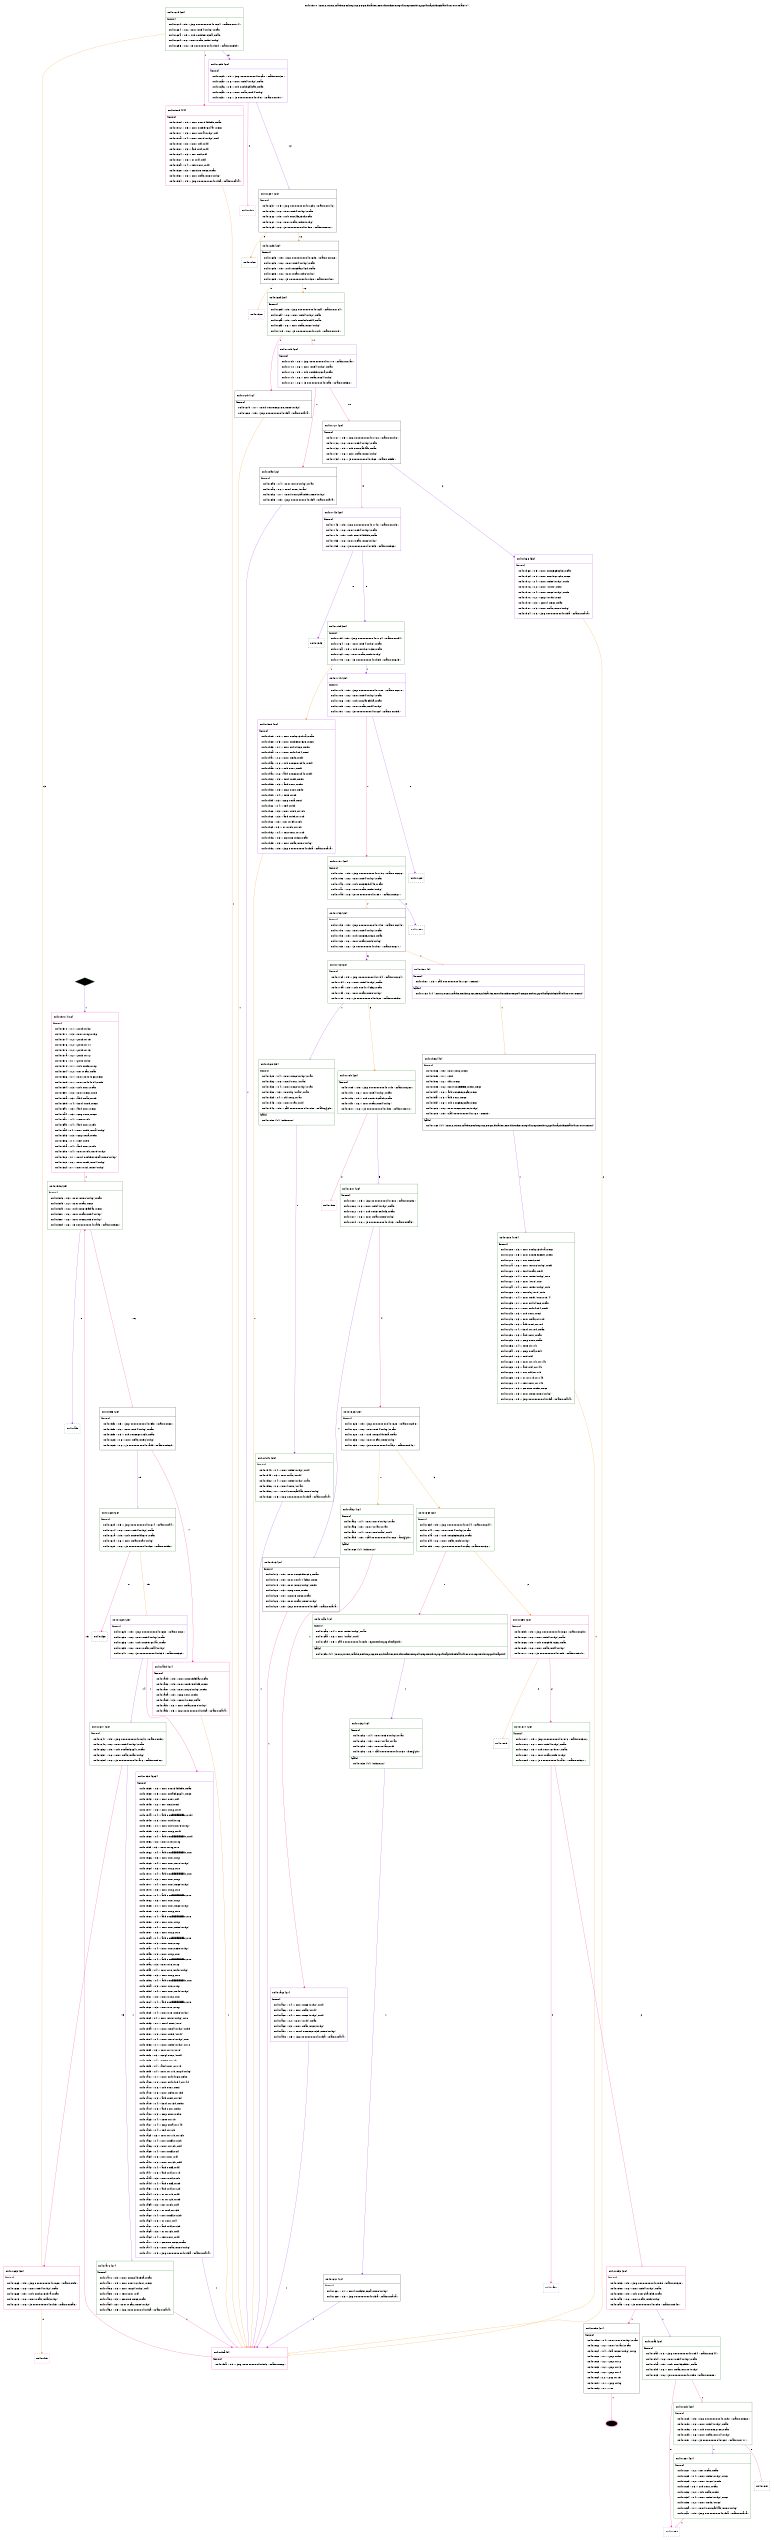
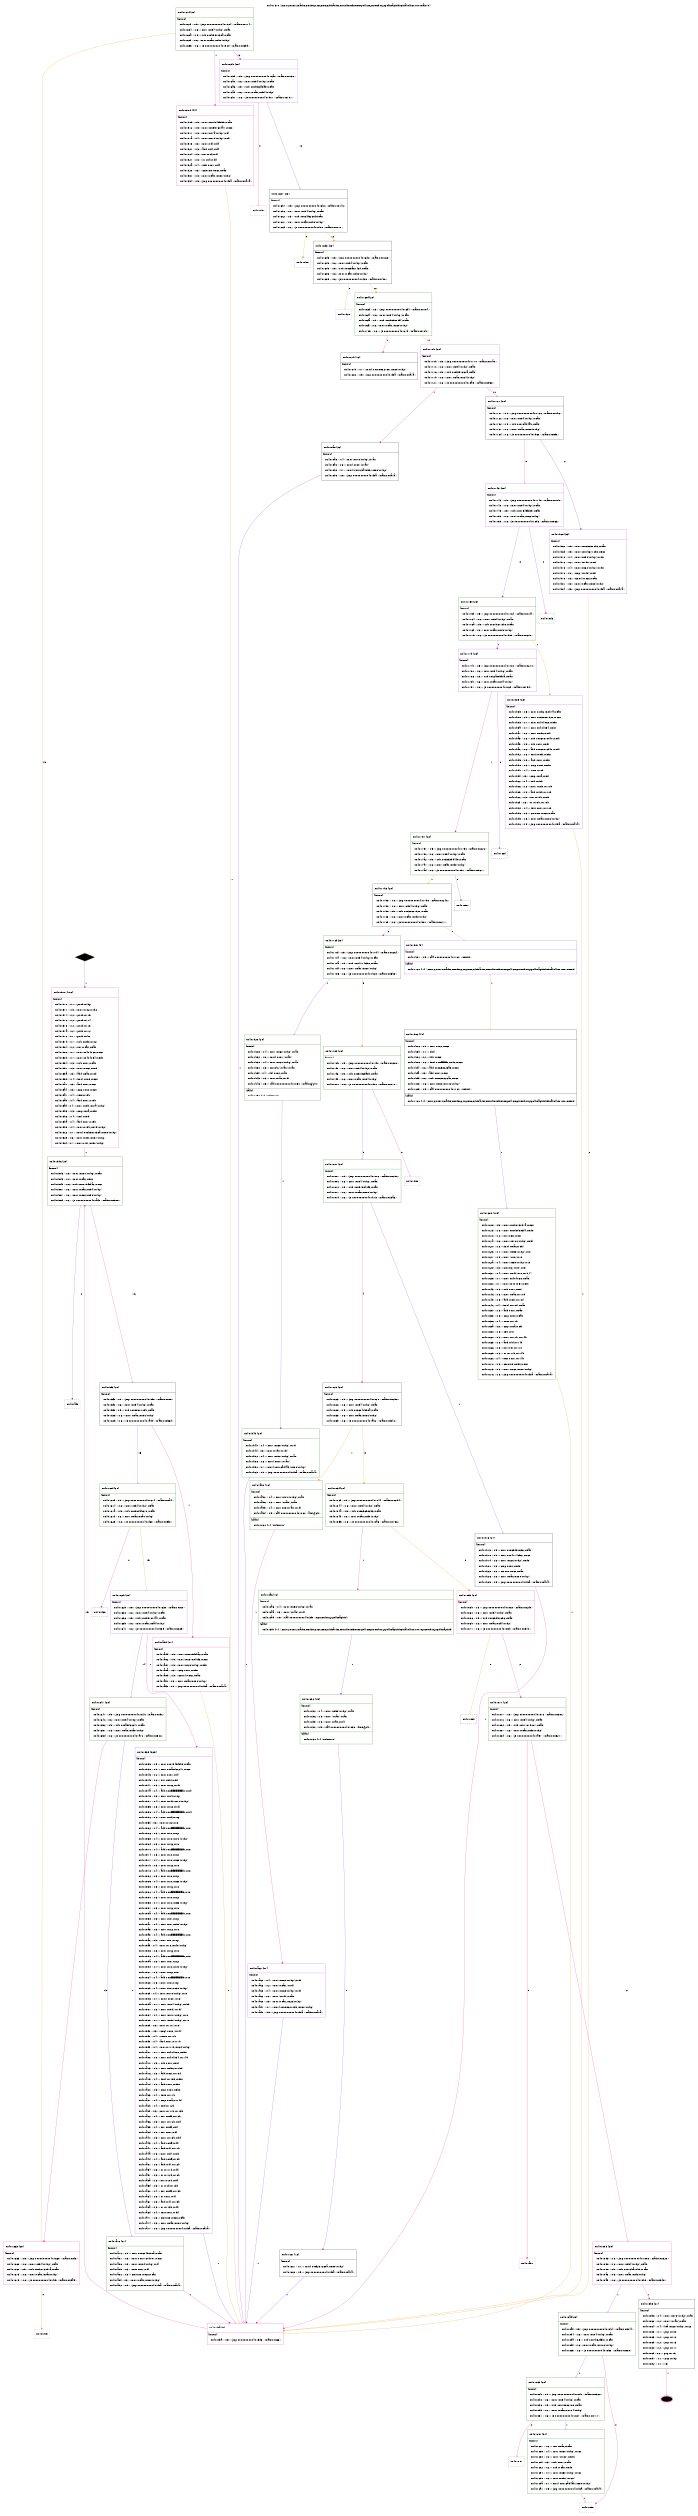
edge "0x401c7b [12]" -> "0x401f8a [5]": removed, label "1"
